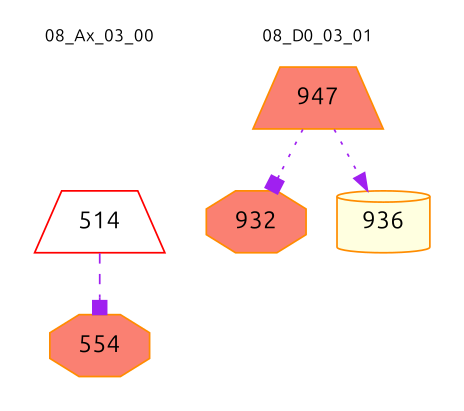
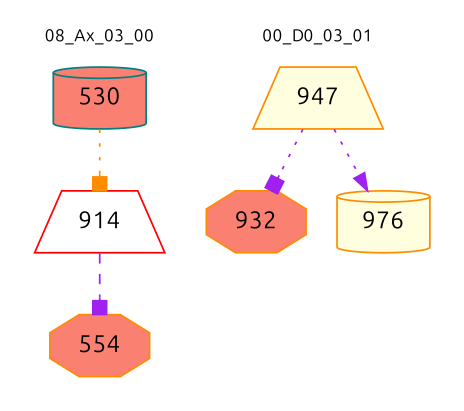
cluster "08_D0_03_01": label "08_D0_03_01" -> "00_D0_03_01"
node "530": added
node "947": fillcolor salmon -> lightyellow
node "514": label "514" -> "914"
node "936": label "936" -> "976"
